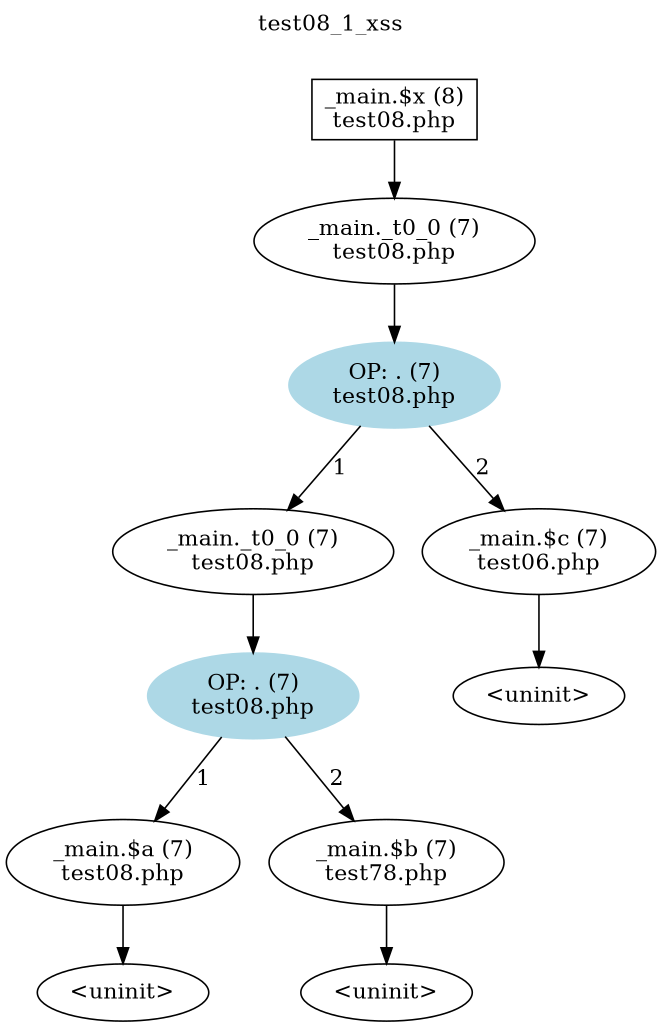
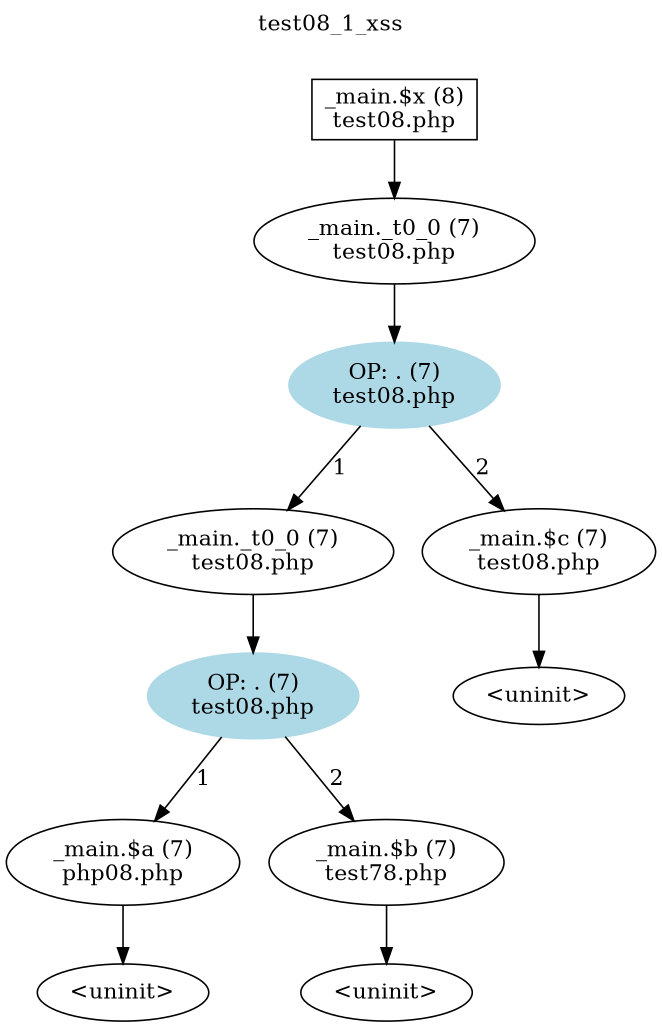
node "_main.$c (7) test06.php": label "_main.$c (7) test06.php" -> "_main.$c (7) test08.php"
node "_main.$a (7) test08.php": label "_main.$a (7) test08.php" -> "_main.$a (7) php08.php"
